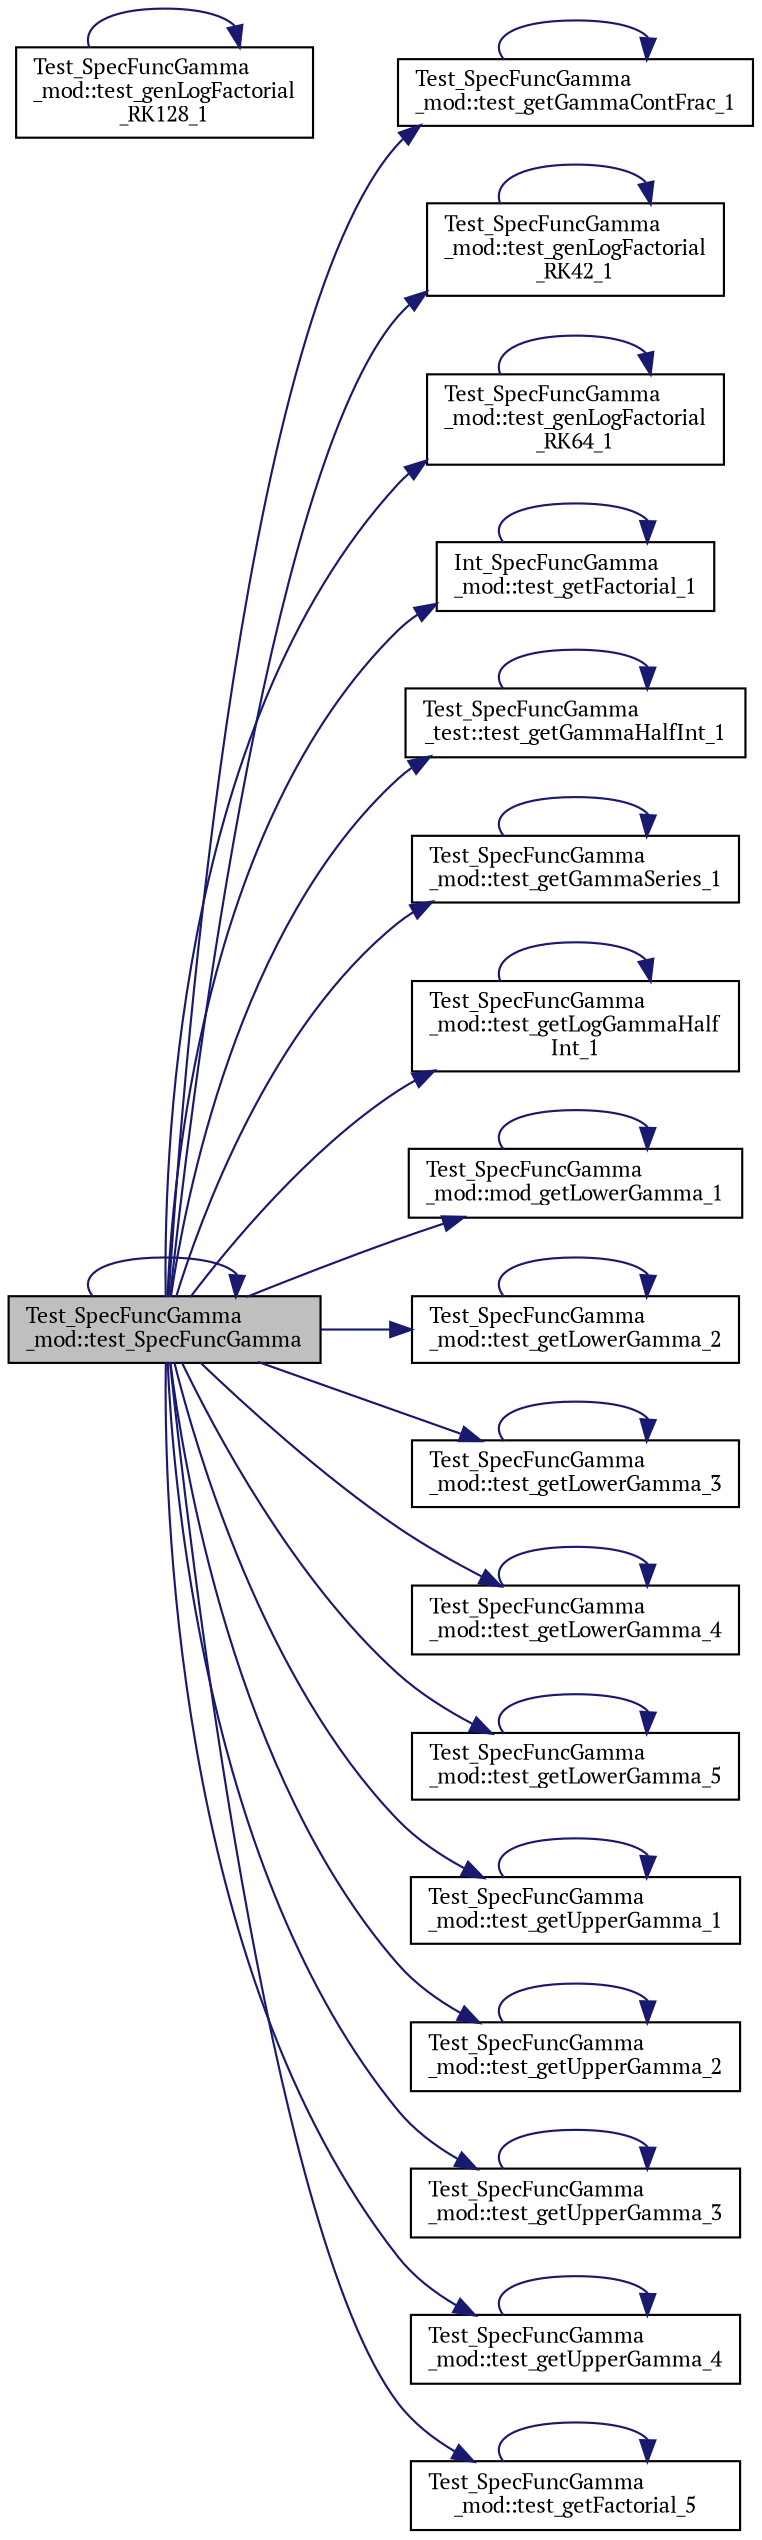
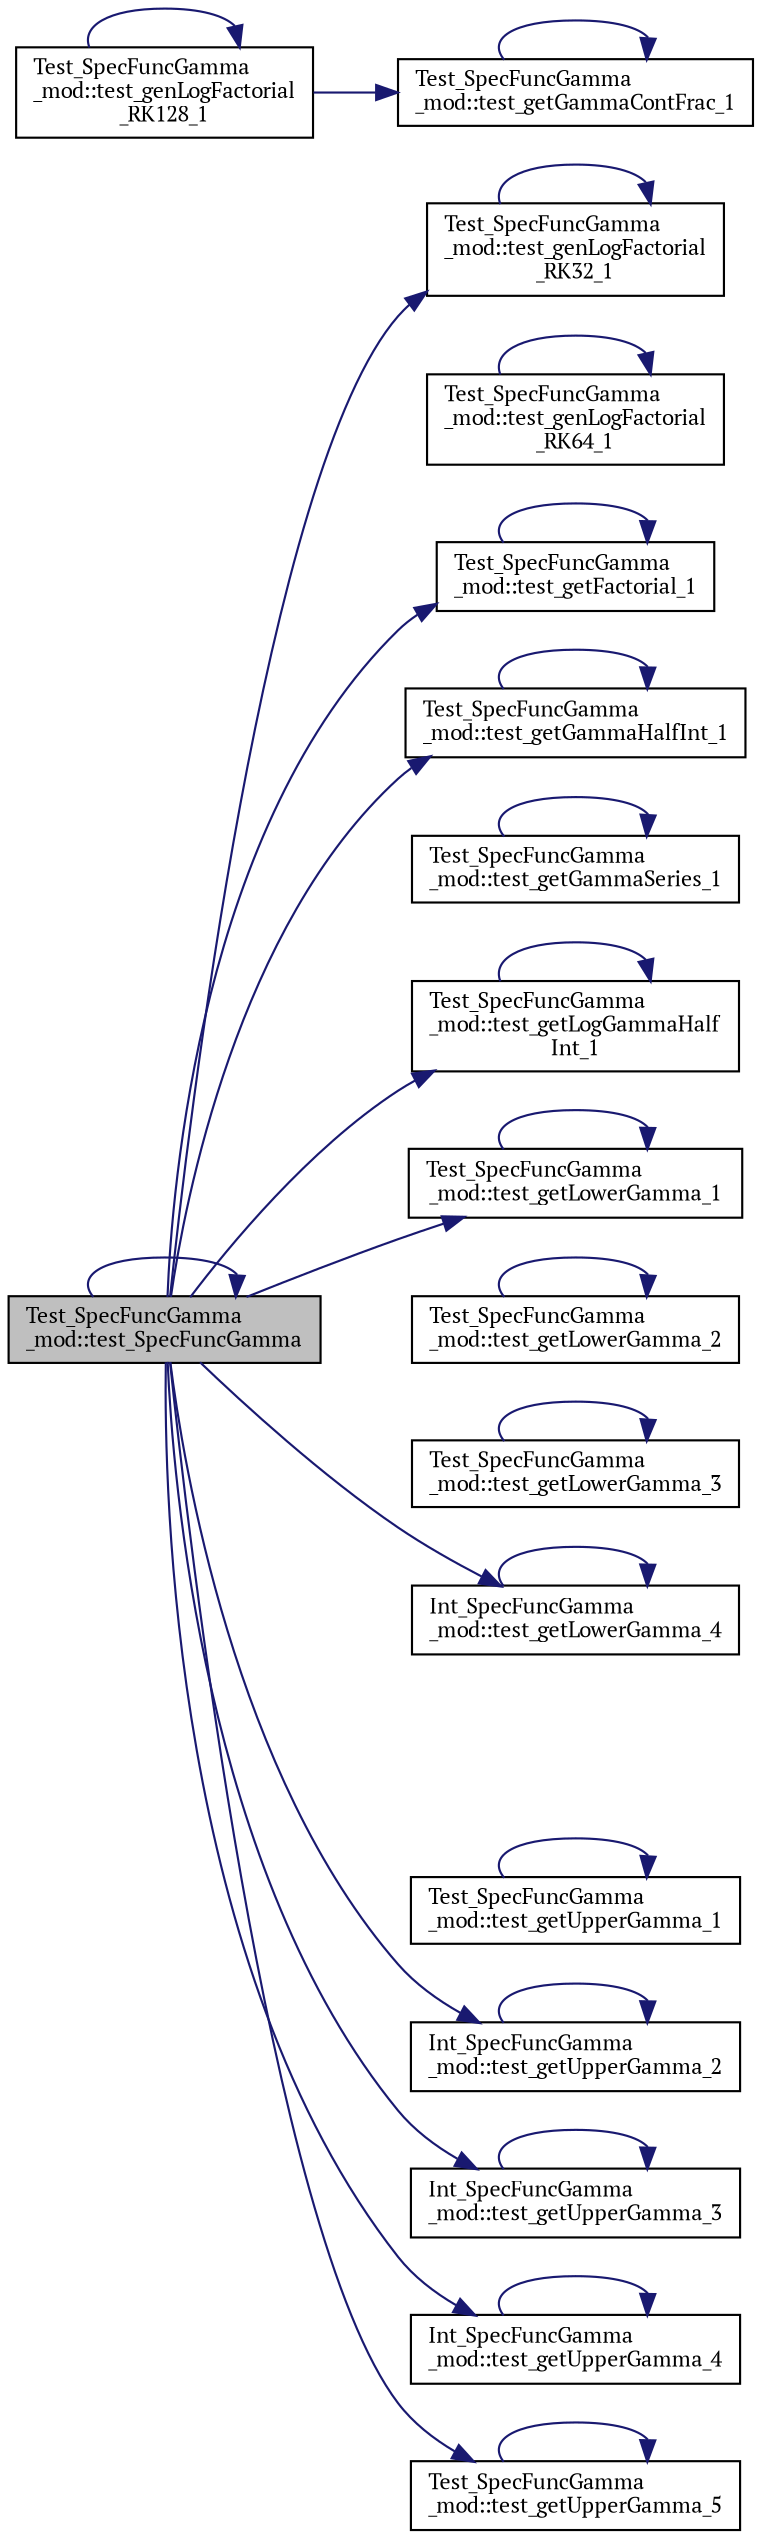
node "Test_SpecFuncGamma _mod::test_genLogFactorial _RK42_1": label "Test_SpecFuncGamma _mod::test_genLogFactorial _RK42_1" -> "Test_SpecFuncGamma _mod::test_genLogFactorial _RK32_1"
node "Int_SpecFuncGamma _mod::test_getFactorial_1": label "Int_SpecFuncGamma _mod::test_getFactorial_1" -> "Test_SpecFuncGamma _mod::test_getFactorial_1"
edge "Test_SpecFuncGamma _mod::test_SpecFuncGamma" -> "Test_SpecFuncGamma _mod::test_genLogFactorial _RK64_1": removed
edge "Test_SpecFuncGamma _mod::test_SpecFuncGamma" -> "Test_SpecFuncGamma _mod::test_getGammaContFrac_1": now "Test_SpecFuncGamma _mod::test_genLogFactorial _RK128_1" -> "Test_SpecFuncGamma _mod::test_getGammaContFrac_1"
node "Test_SpecFuncGamma _test::test_getGammaHalfInt_1": label "Test_SpecFuncGamma _test::test_getGammaHalfInt_1" -> "Test_SpecFuncGamma _mod::test_getGammaHalfInt_1"
edge "Test_SpecFuncGamma _mod::test_SpecFuncGamma" -> "Test_SpecFuncGamma _mod::test_getGammaSeries_1": removed
node "Test_SpecFuncGamma _mod::mod_getLowerGamma_1": label "Test_SpecFuncGamma _mod::mod_getLowerGamma_1" -> "Test_SpecFuncGamma _mod::test_getLowerGamma_1"
edge "Test_SpecFuncGamma _mod::test_SpecFuncGamma" -> "Test_SpecFuncGamma _mod::test_getLowerGamma_2": removed
edge "Test_SpecFuncGamma _mod::test_SpecFuncGamma" -> "Test_SpecFuncGamma _mod::test_getLowerGamma_3": removed
node "Test_SpecFuncGamma _mod::test_getLowerGamma_4": label "Test_SpecFuncGamma _mod::test_getLowerGamma_4" -> "Int_SpecFuncGamma _mod::test_getLowerGamma_4"
edge "Test_SpecFuncGamma _mod::test_SpecFuncGamma" -> "Test_SpecFuncGamma _mod::test_getUpperGamma_1": removed
node "Test_SpecFuncGamma _mod::test_getLowerGamma_5": removed
node "Test_SpecFuncGamma _mod::test_getUpperGamma_2": label "Test_SpecFuncGamma _mod::test_getUpperGamma_2" -> "Int_SpecFuncGamma _mod::test_getUpperGamma_2"
node "Test_SpecFuncGamma _mod::test_getUpperGamma_3": label "Test_SpecFuncGamma _mod::test_getUpperGamma_3" -> "Int_SpecFuncGamma _mod::test_getUpperGamma_3"
node "Test_SpecFuncGamma _mod::test_getUpperGamma_4": label "Test_SpecFuncGamma _mod::test_getUpperGamma_4" -> "Int_SpecFuncGamma _mod::test_getUpperGamma_4"
node "Test_SpecFuncGamma _mod::test_getFactorial_5": label "Test_SpecFuncGamma _mod::test_getFactorial_5" -> "Test_SpecFuncGamma _mod::test_getUpperGamma_5"
